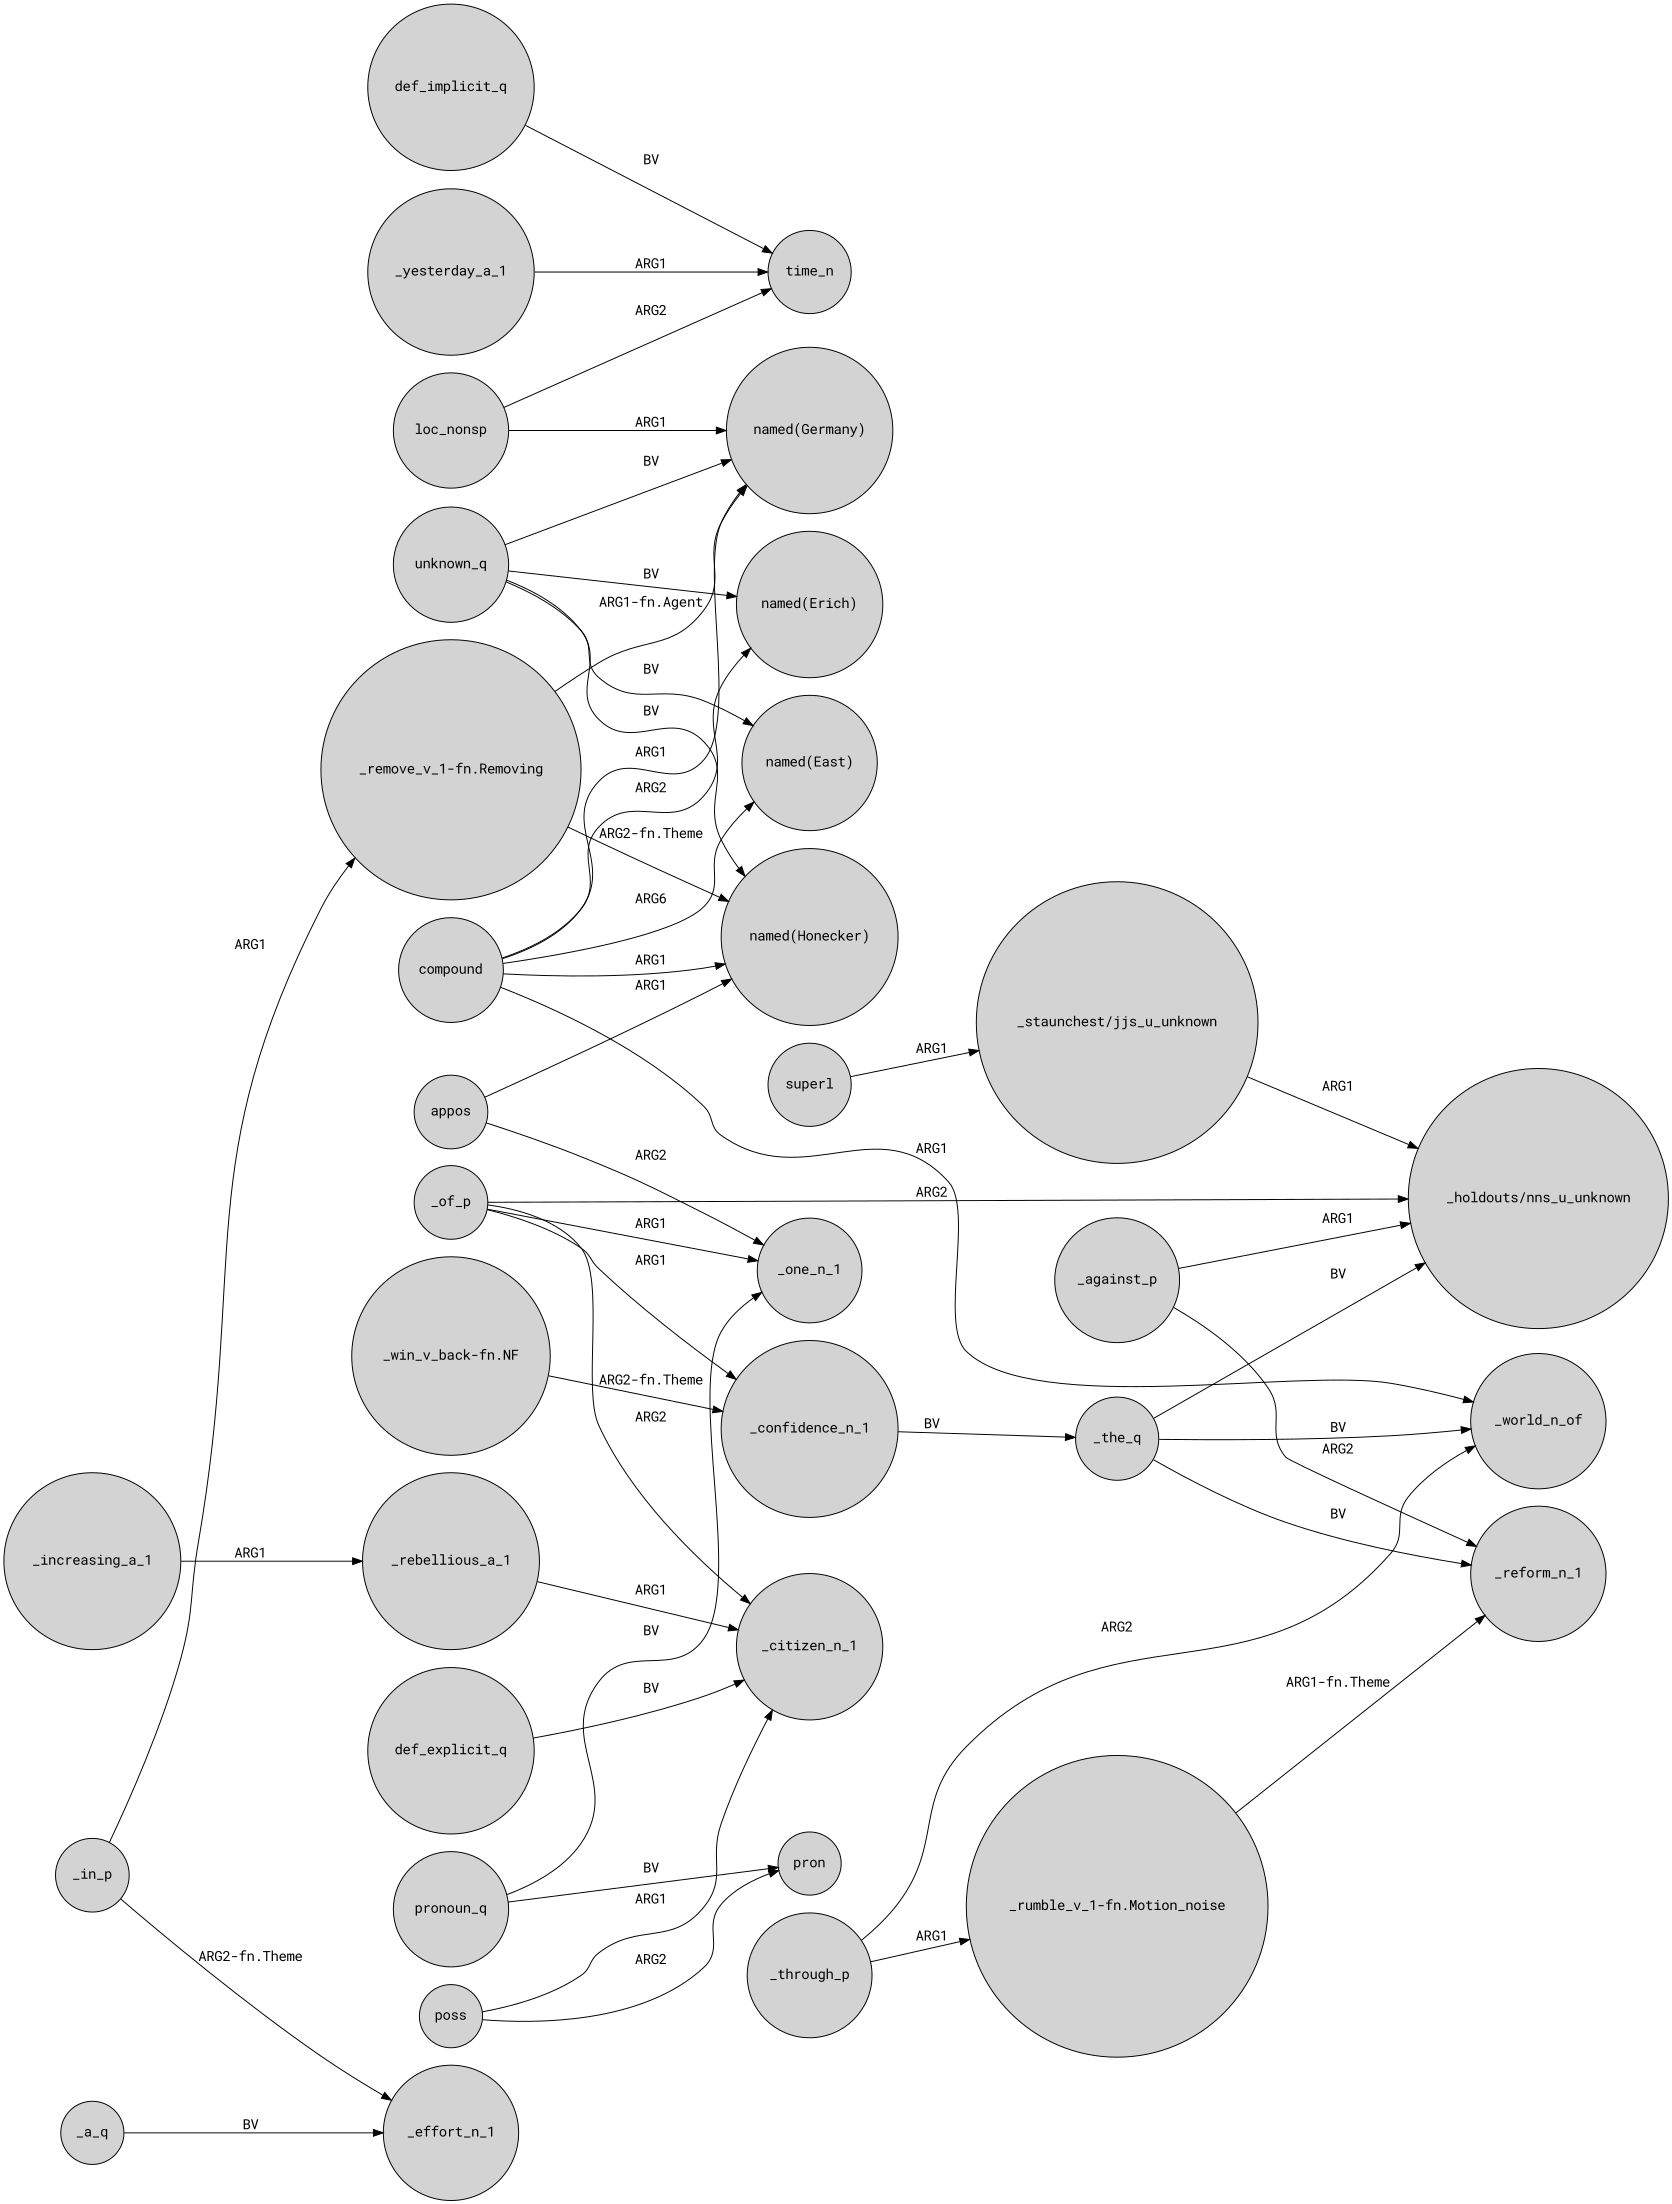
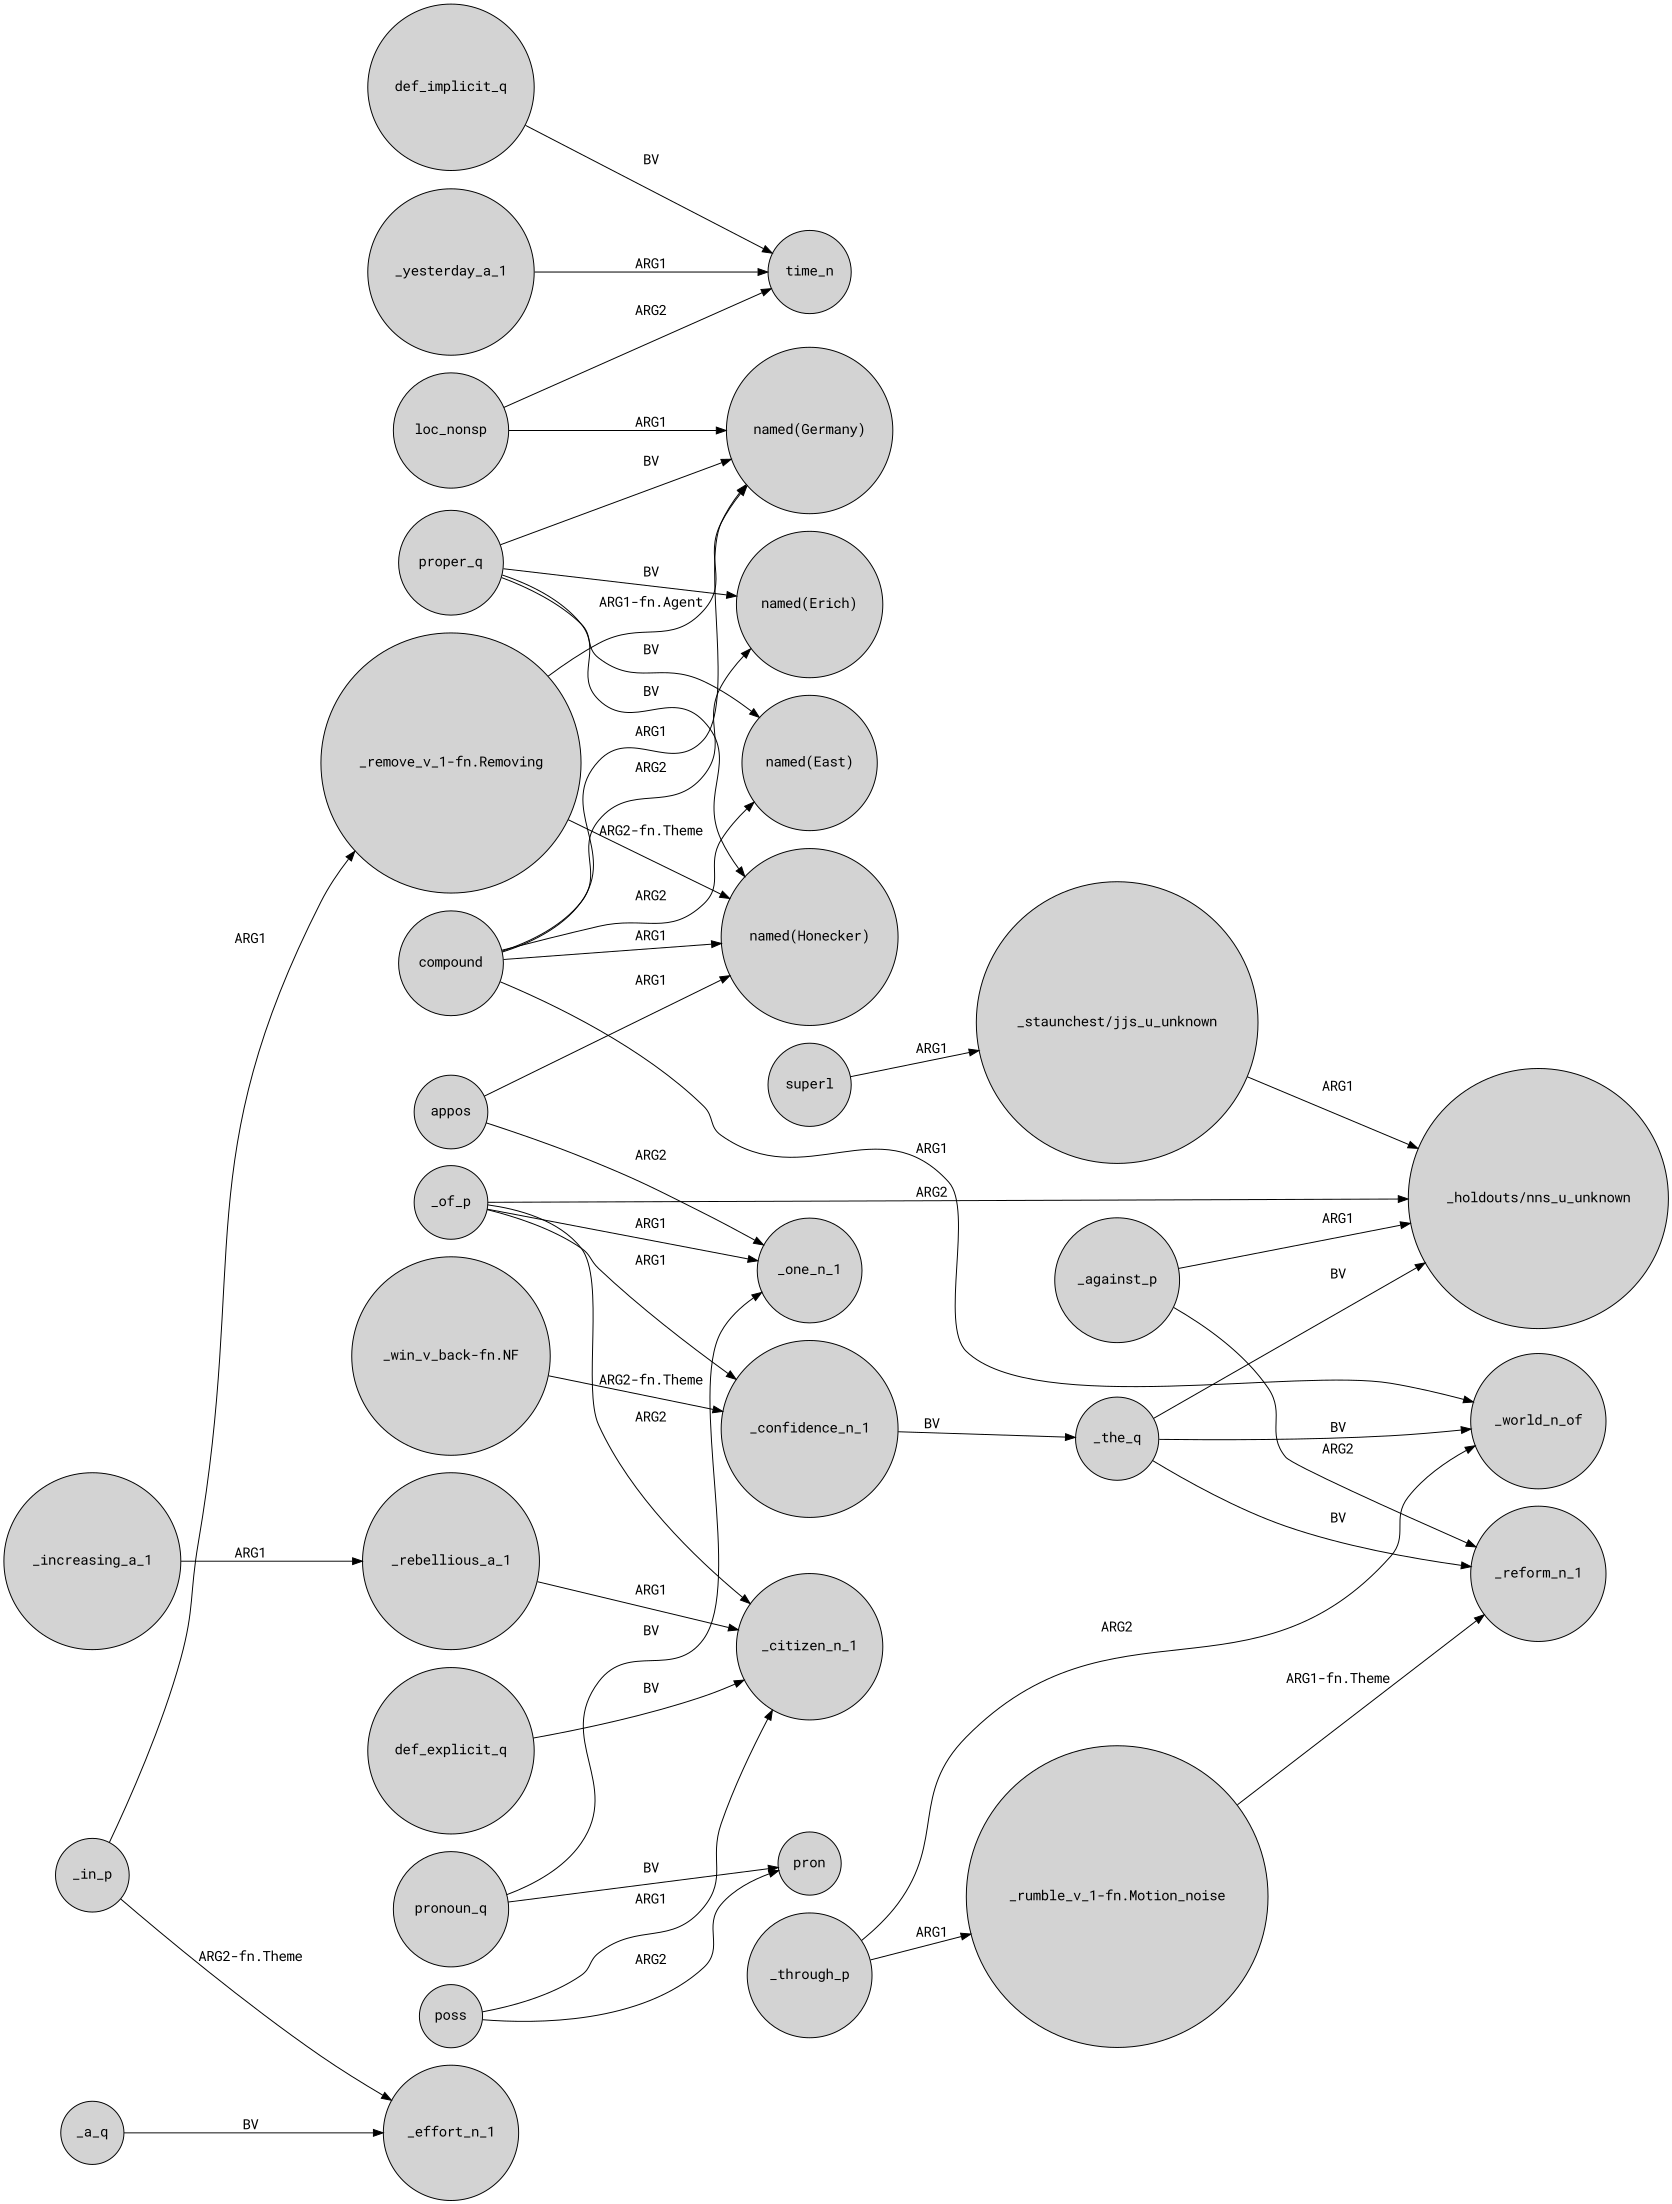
node "unknown_q": label "unknown_q" -> "proper_q"
edge "compound" -> "named(East)": label "ARG6" -> "ARG2"
